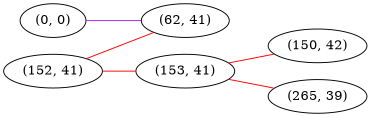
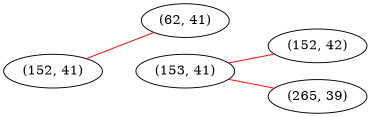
node "(0, 0)": removed
node "(150, 42)": label "(150, 42)" -> "(152, 42)"
edge "(152, 41)" -- "(153, 41)": removed
